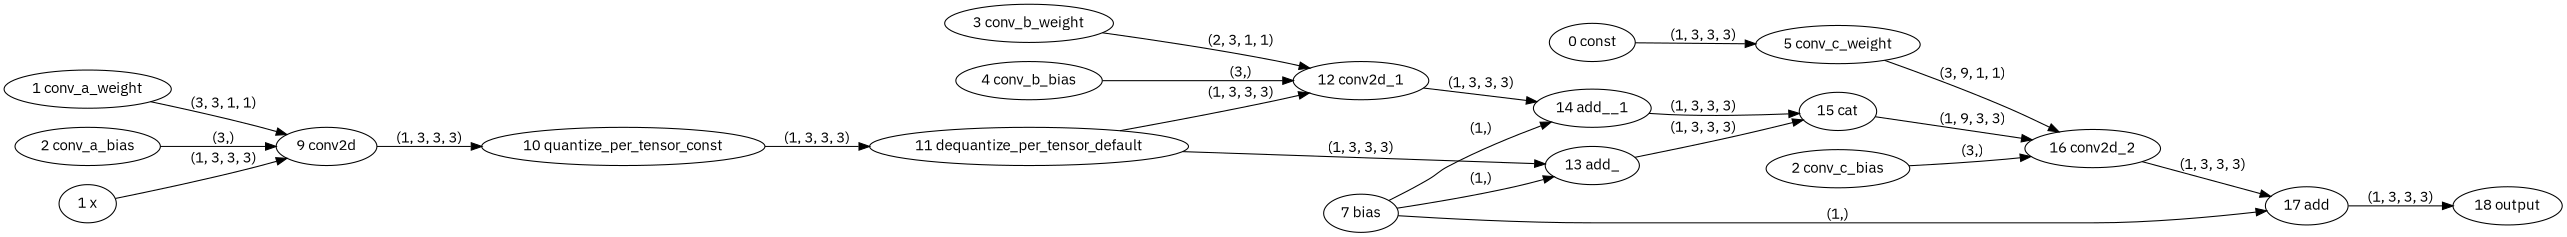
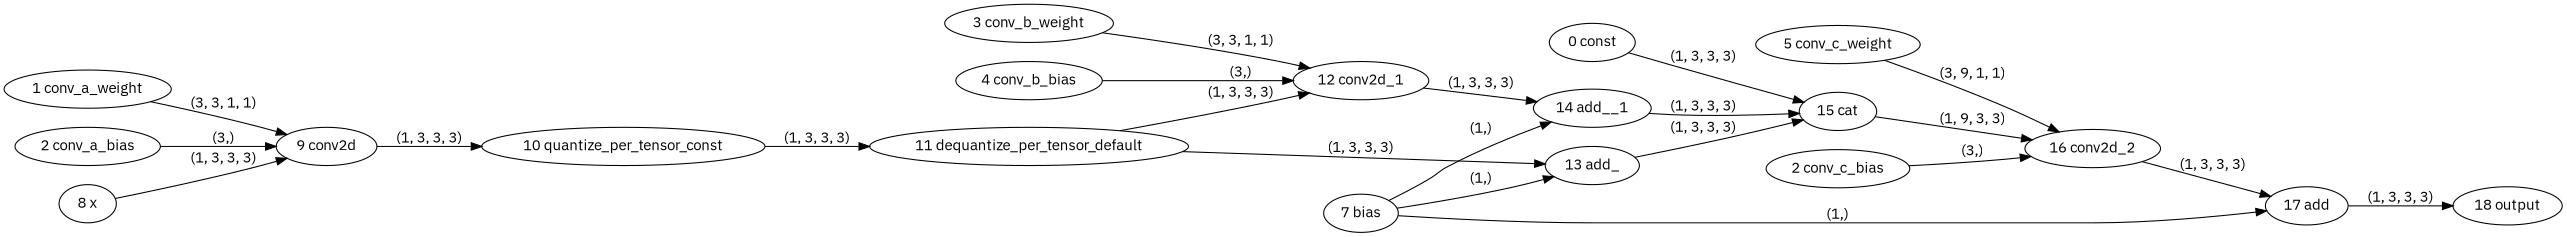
edge "3 conv_b_weight" -> "12 conv2d_1": label "(2, 3, 1, 1)" -> "(3, 3, 1, 1)"
edge "0 const" -> "5 conv_c_weight": now "0 const" -> "15 cat"
node "1 x": label "1 x" -> "8 x"
